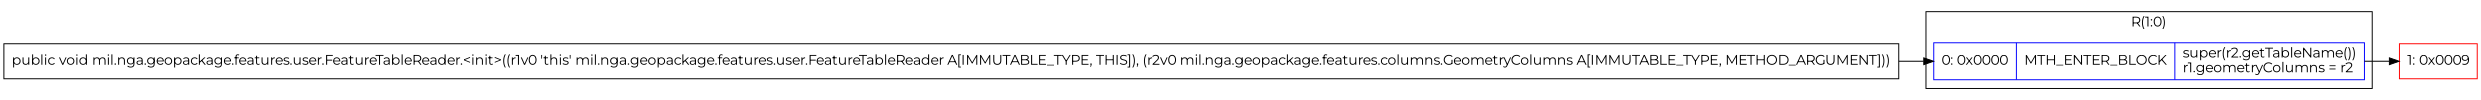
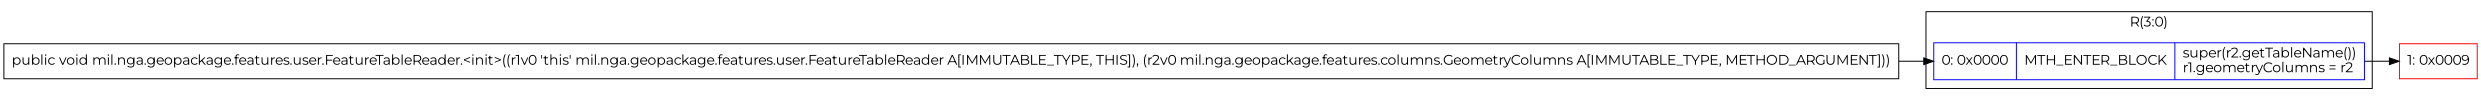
cluster "R(1:0)": label "R(1:0)" -> "R(3:0)"
